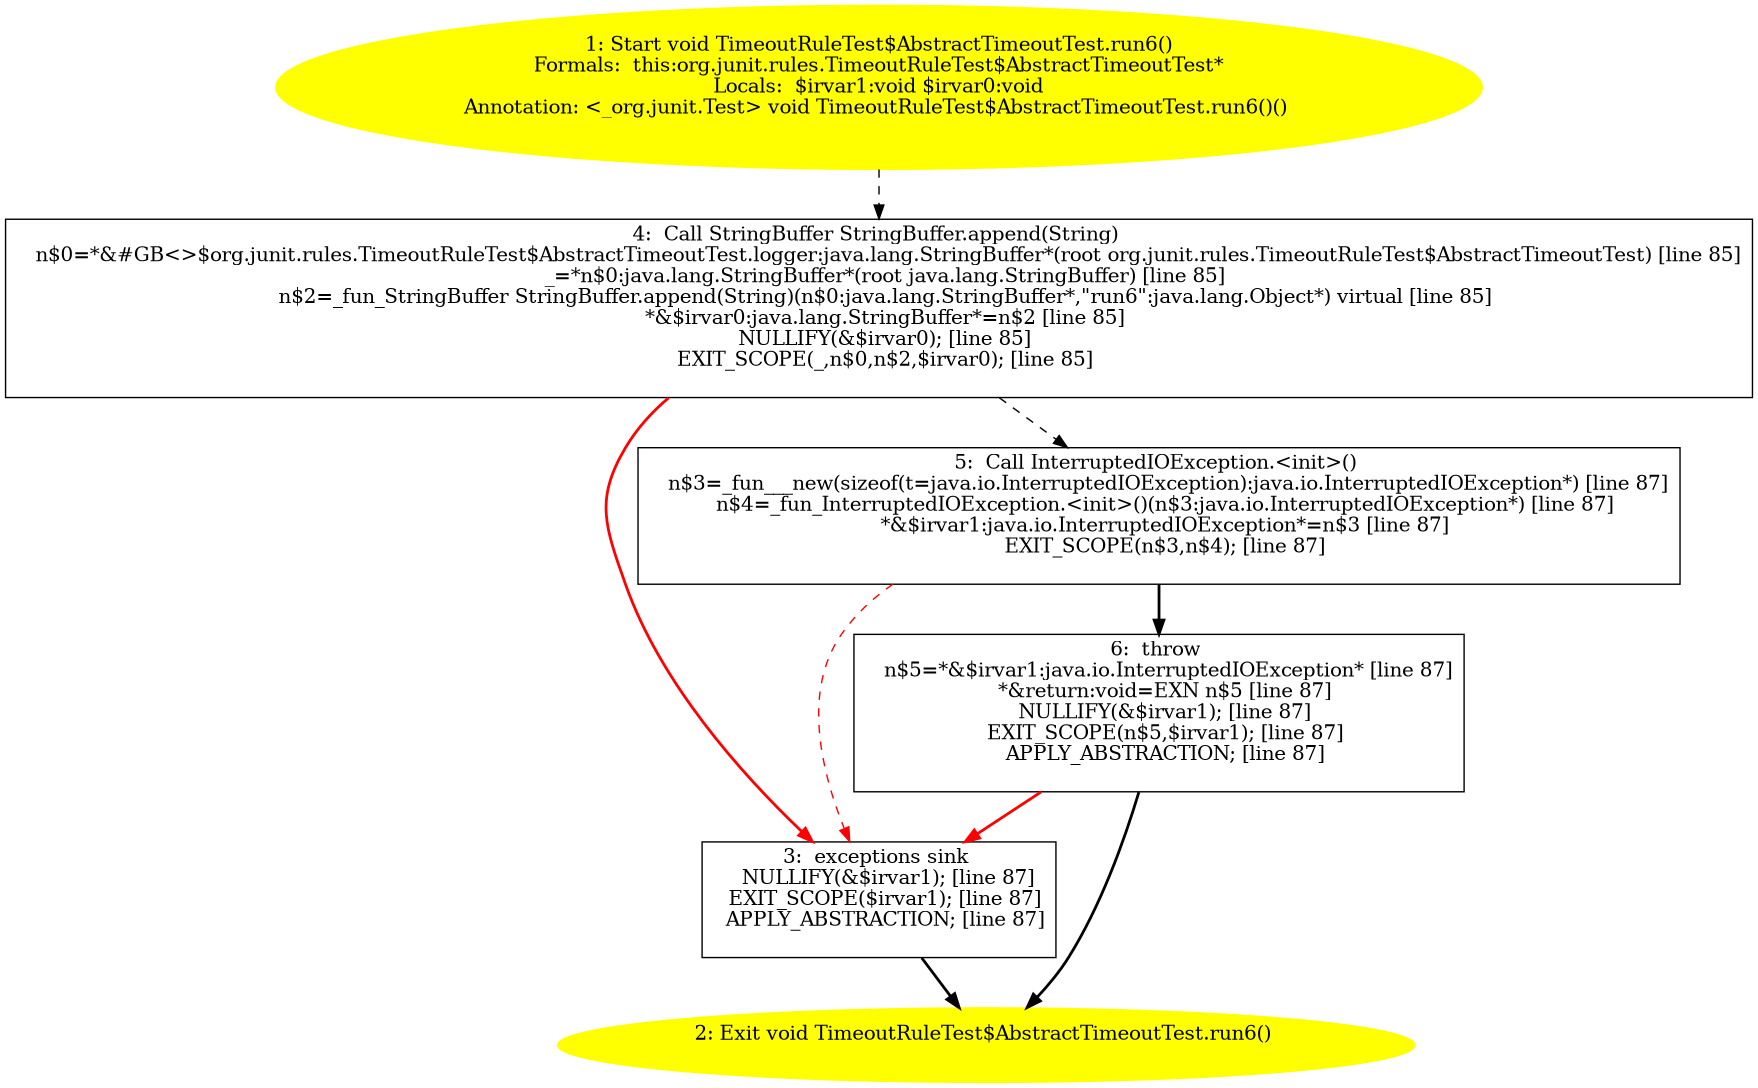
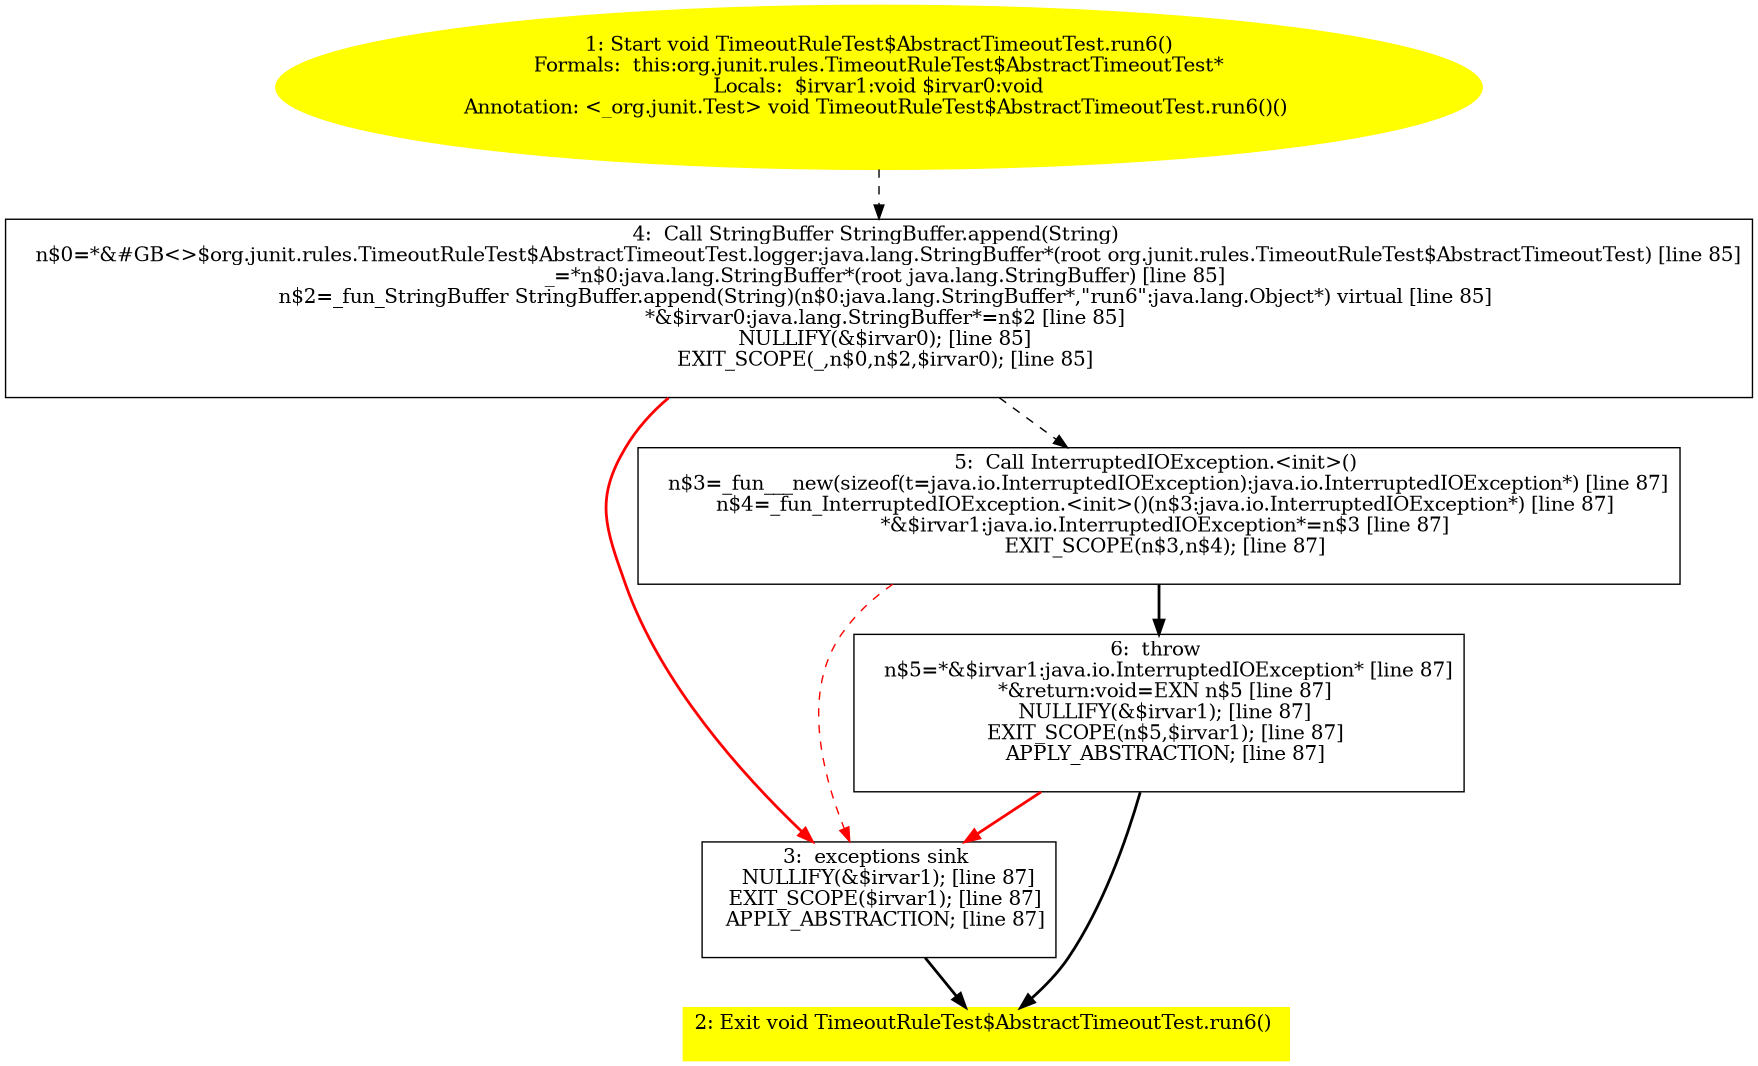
node "2: Exit void TimeoutRuleTest$AbstractTimeoutTest.run6()": shape ellipse -> box
